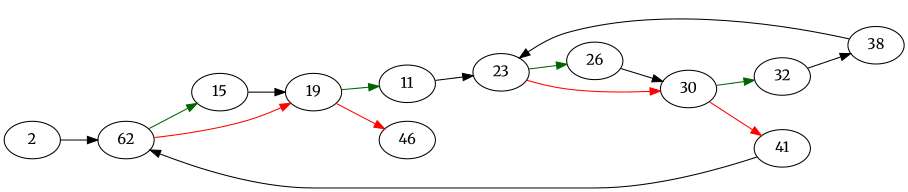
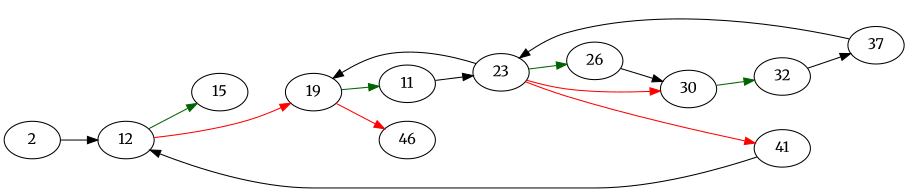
node "38": label "38" -> "37"
edge "15" -> "19": now "23" -> "19"
edge "30" -> "41": now "23" -> "41"
node "62": label "62" -> "12"
